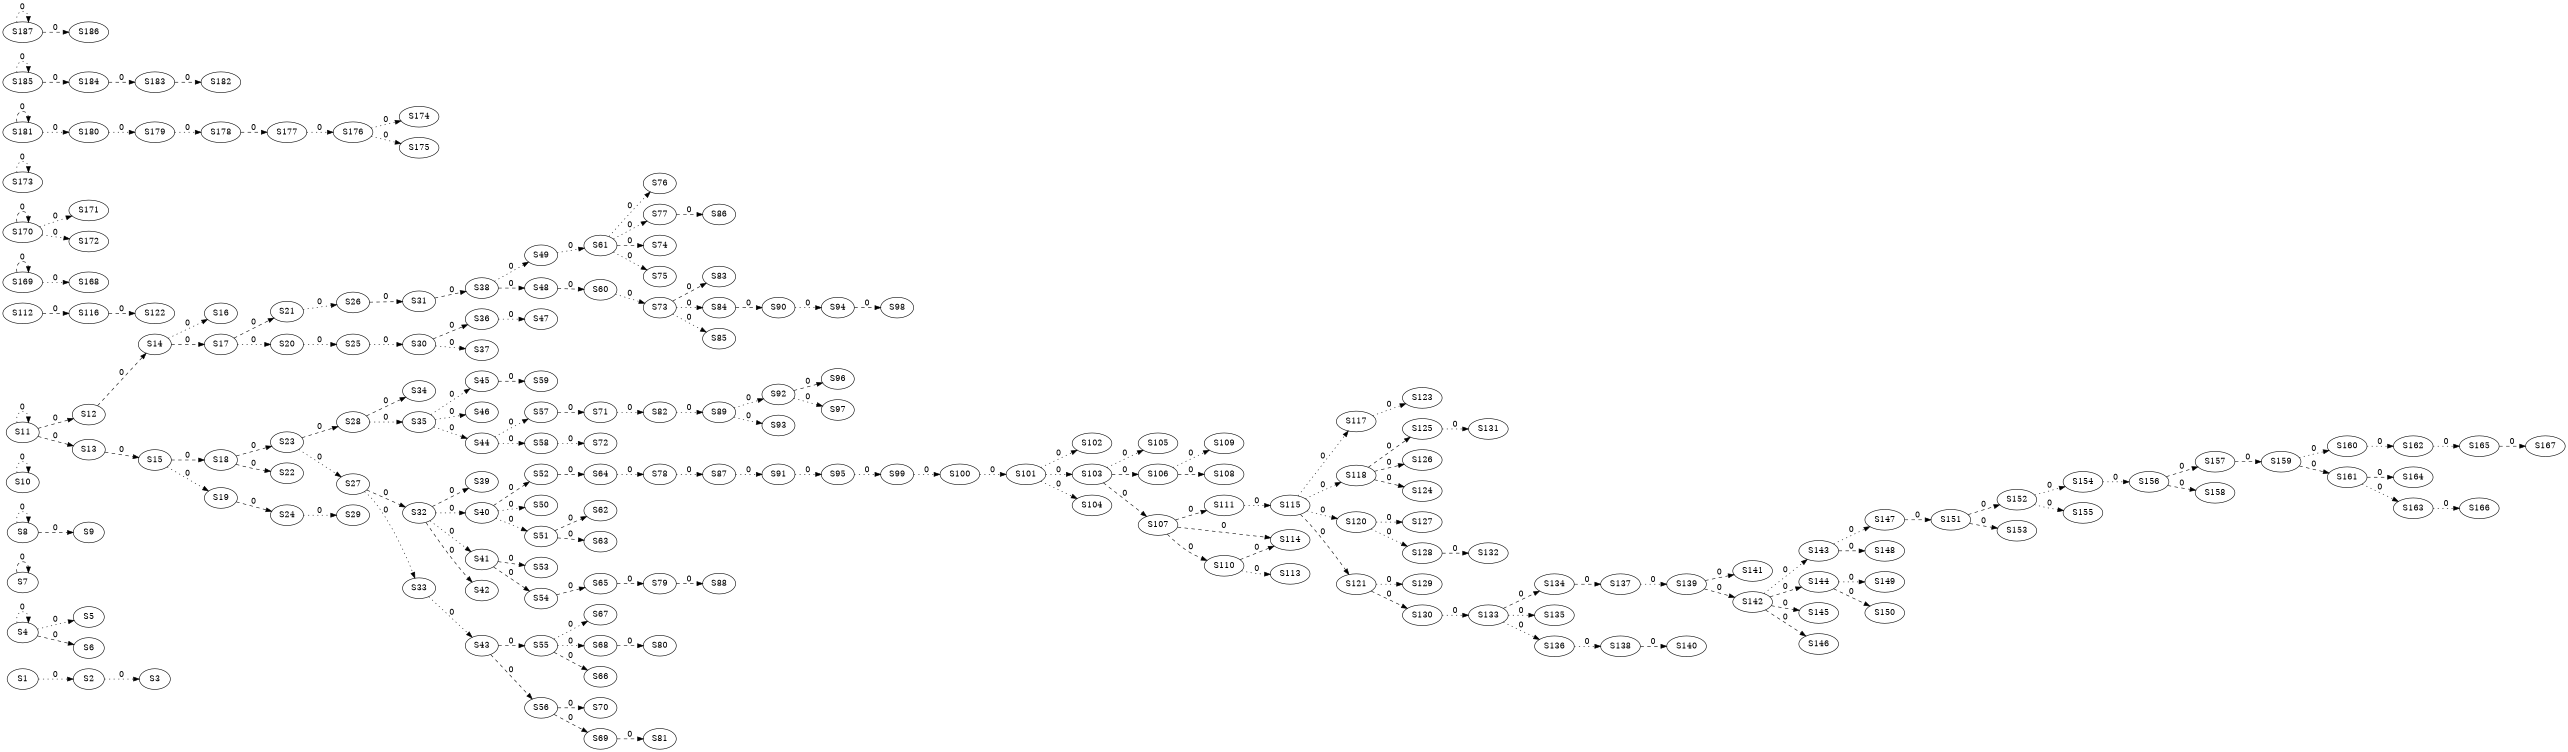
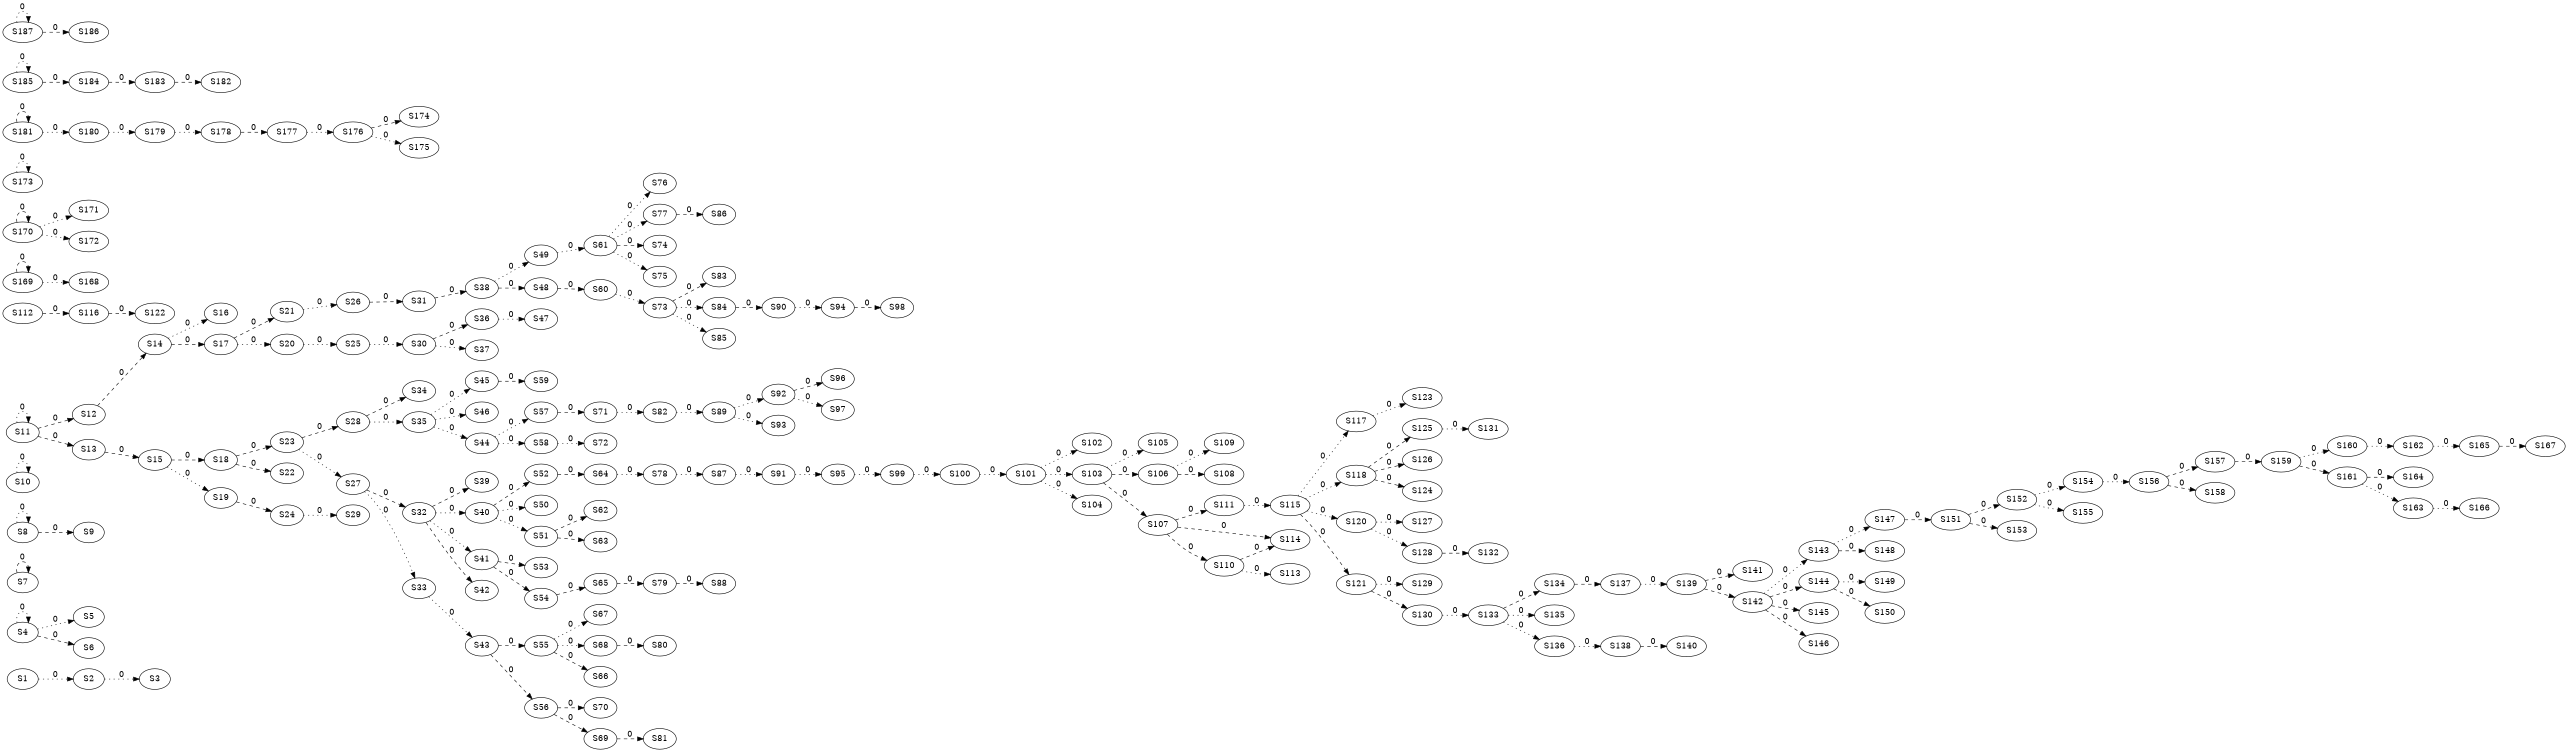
edge "S176" -> "S174": style dotted -> dashed
